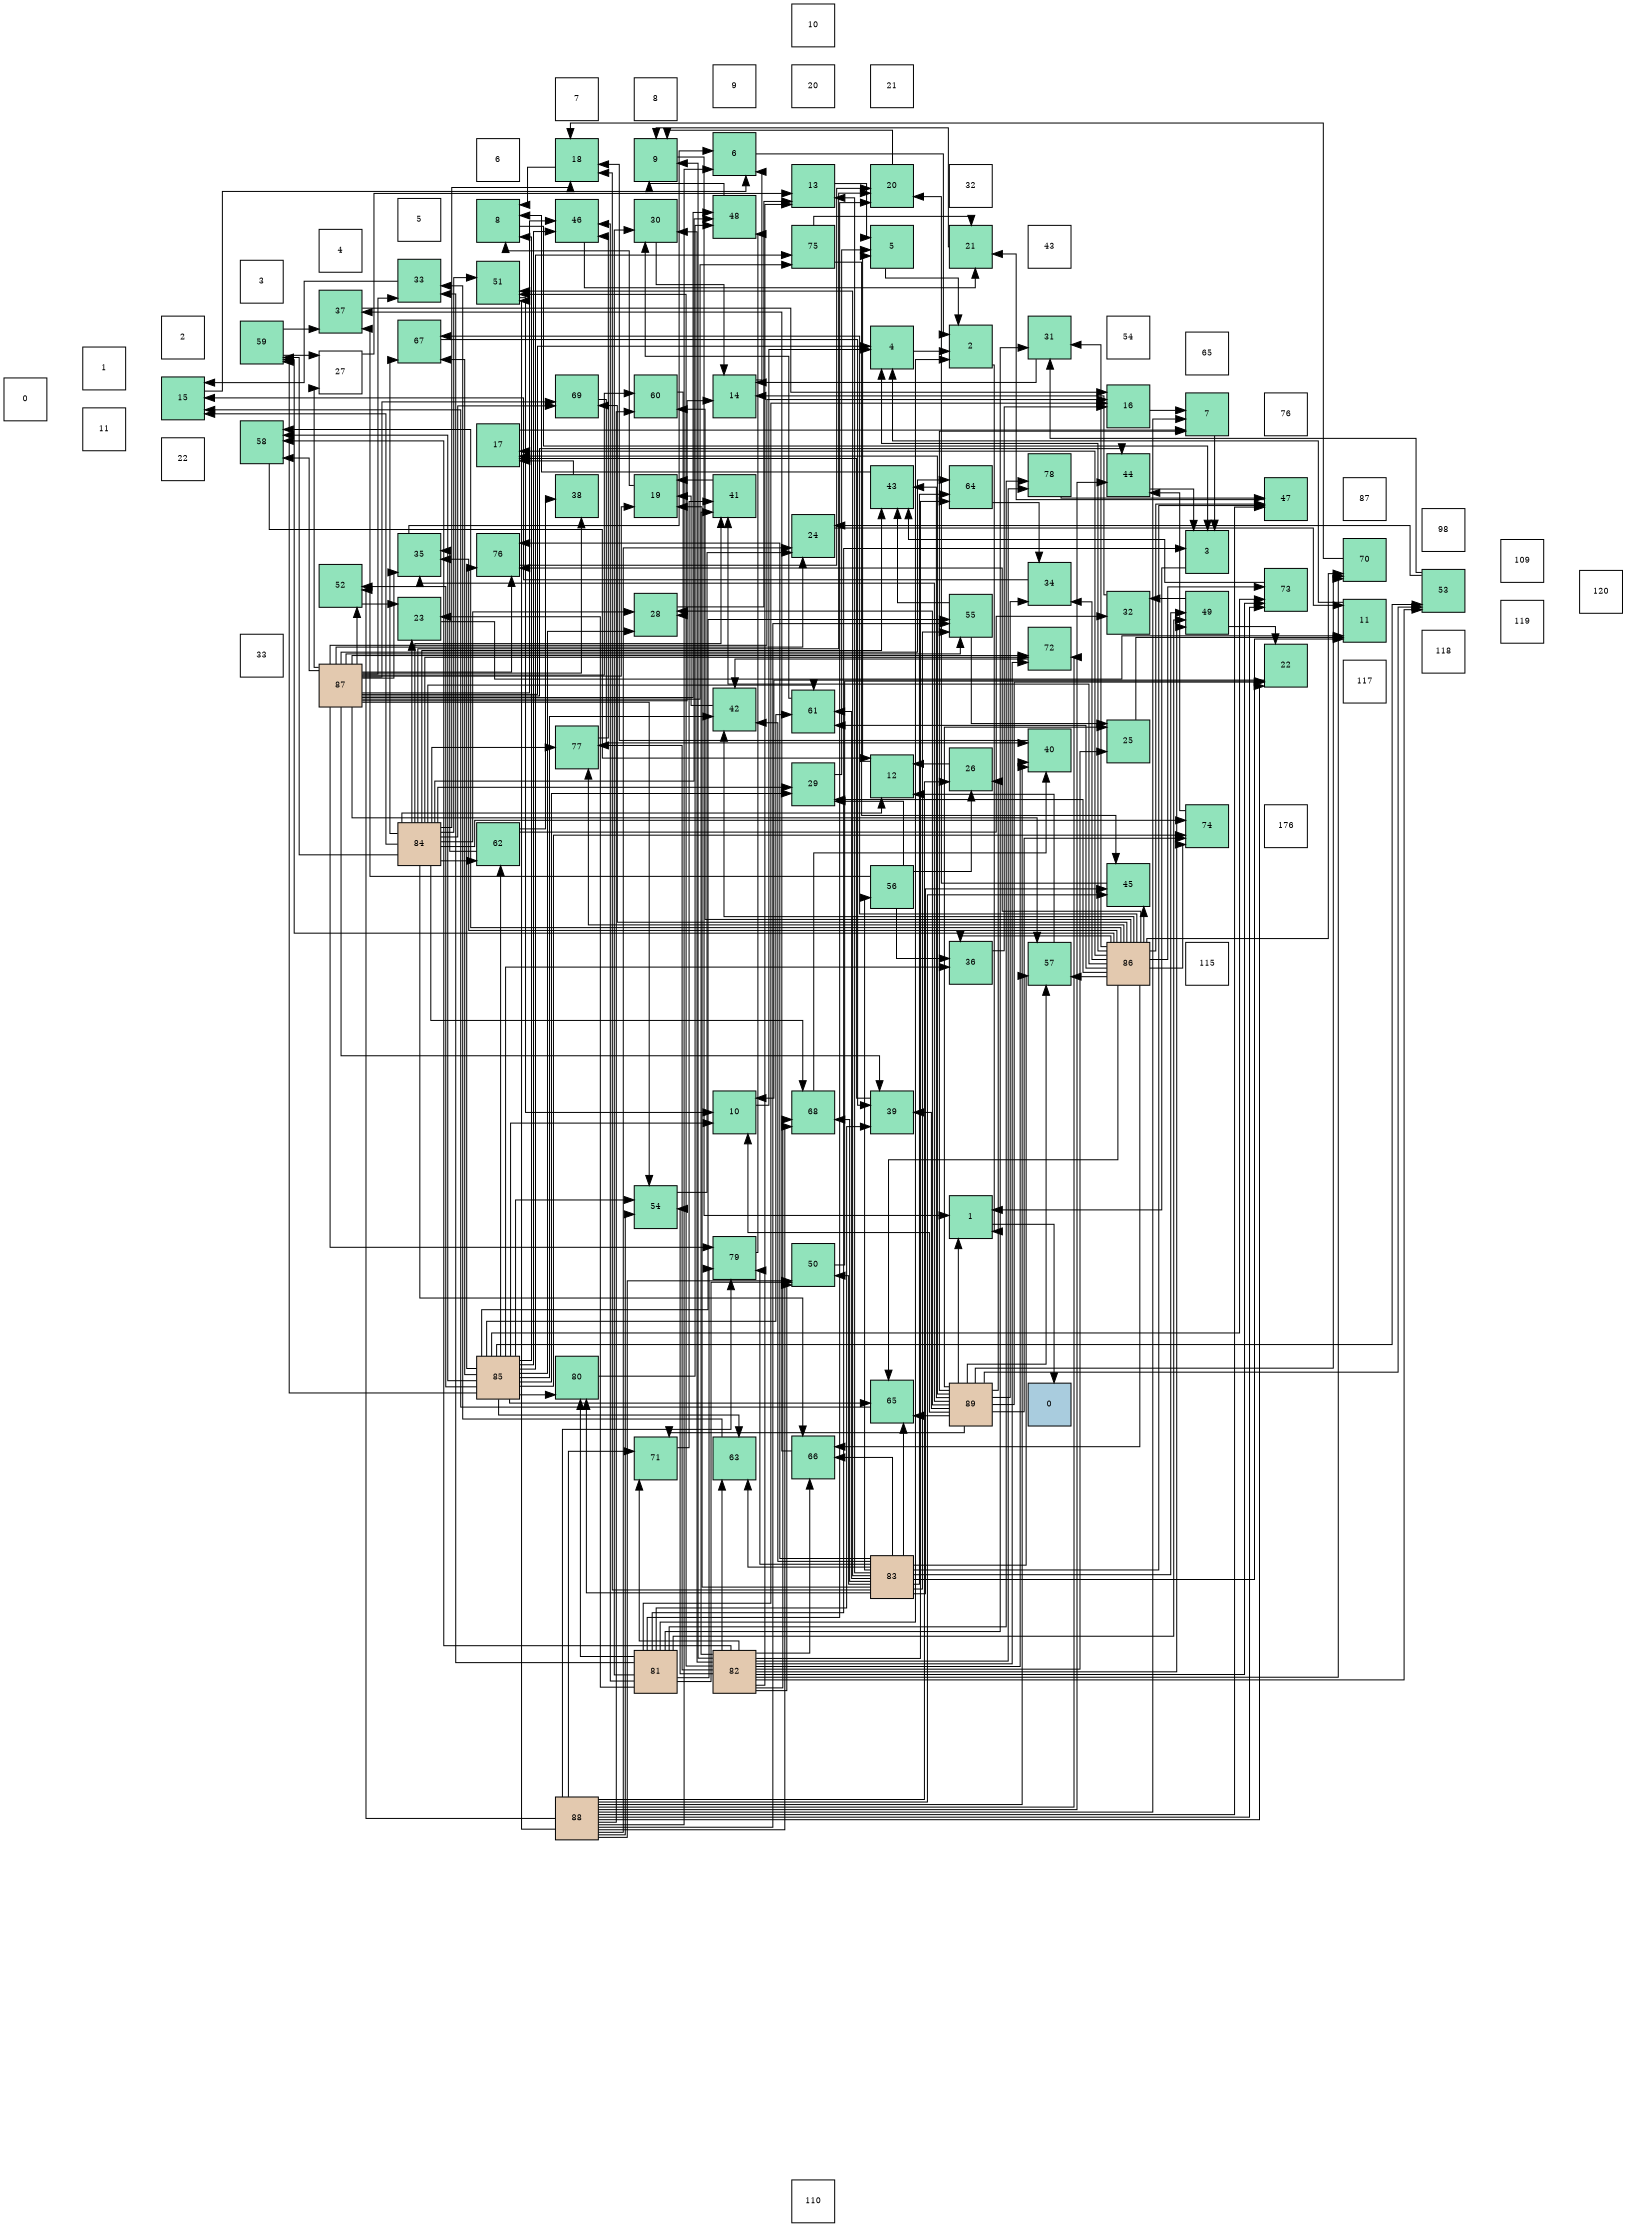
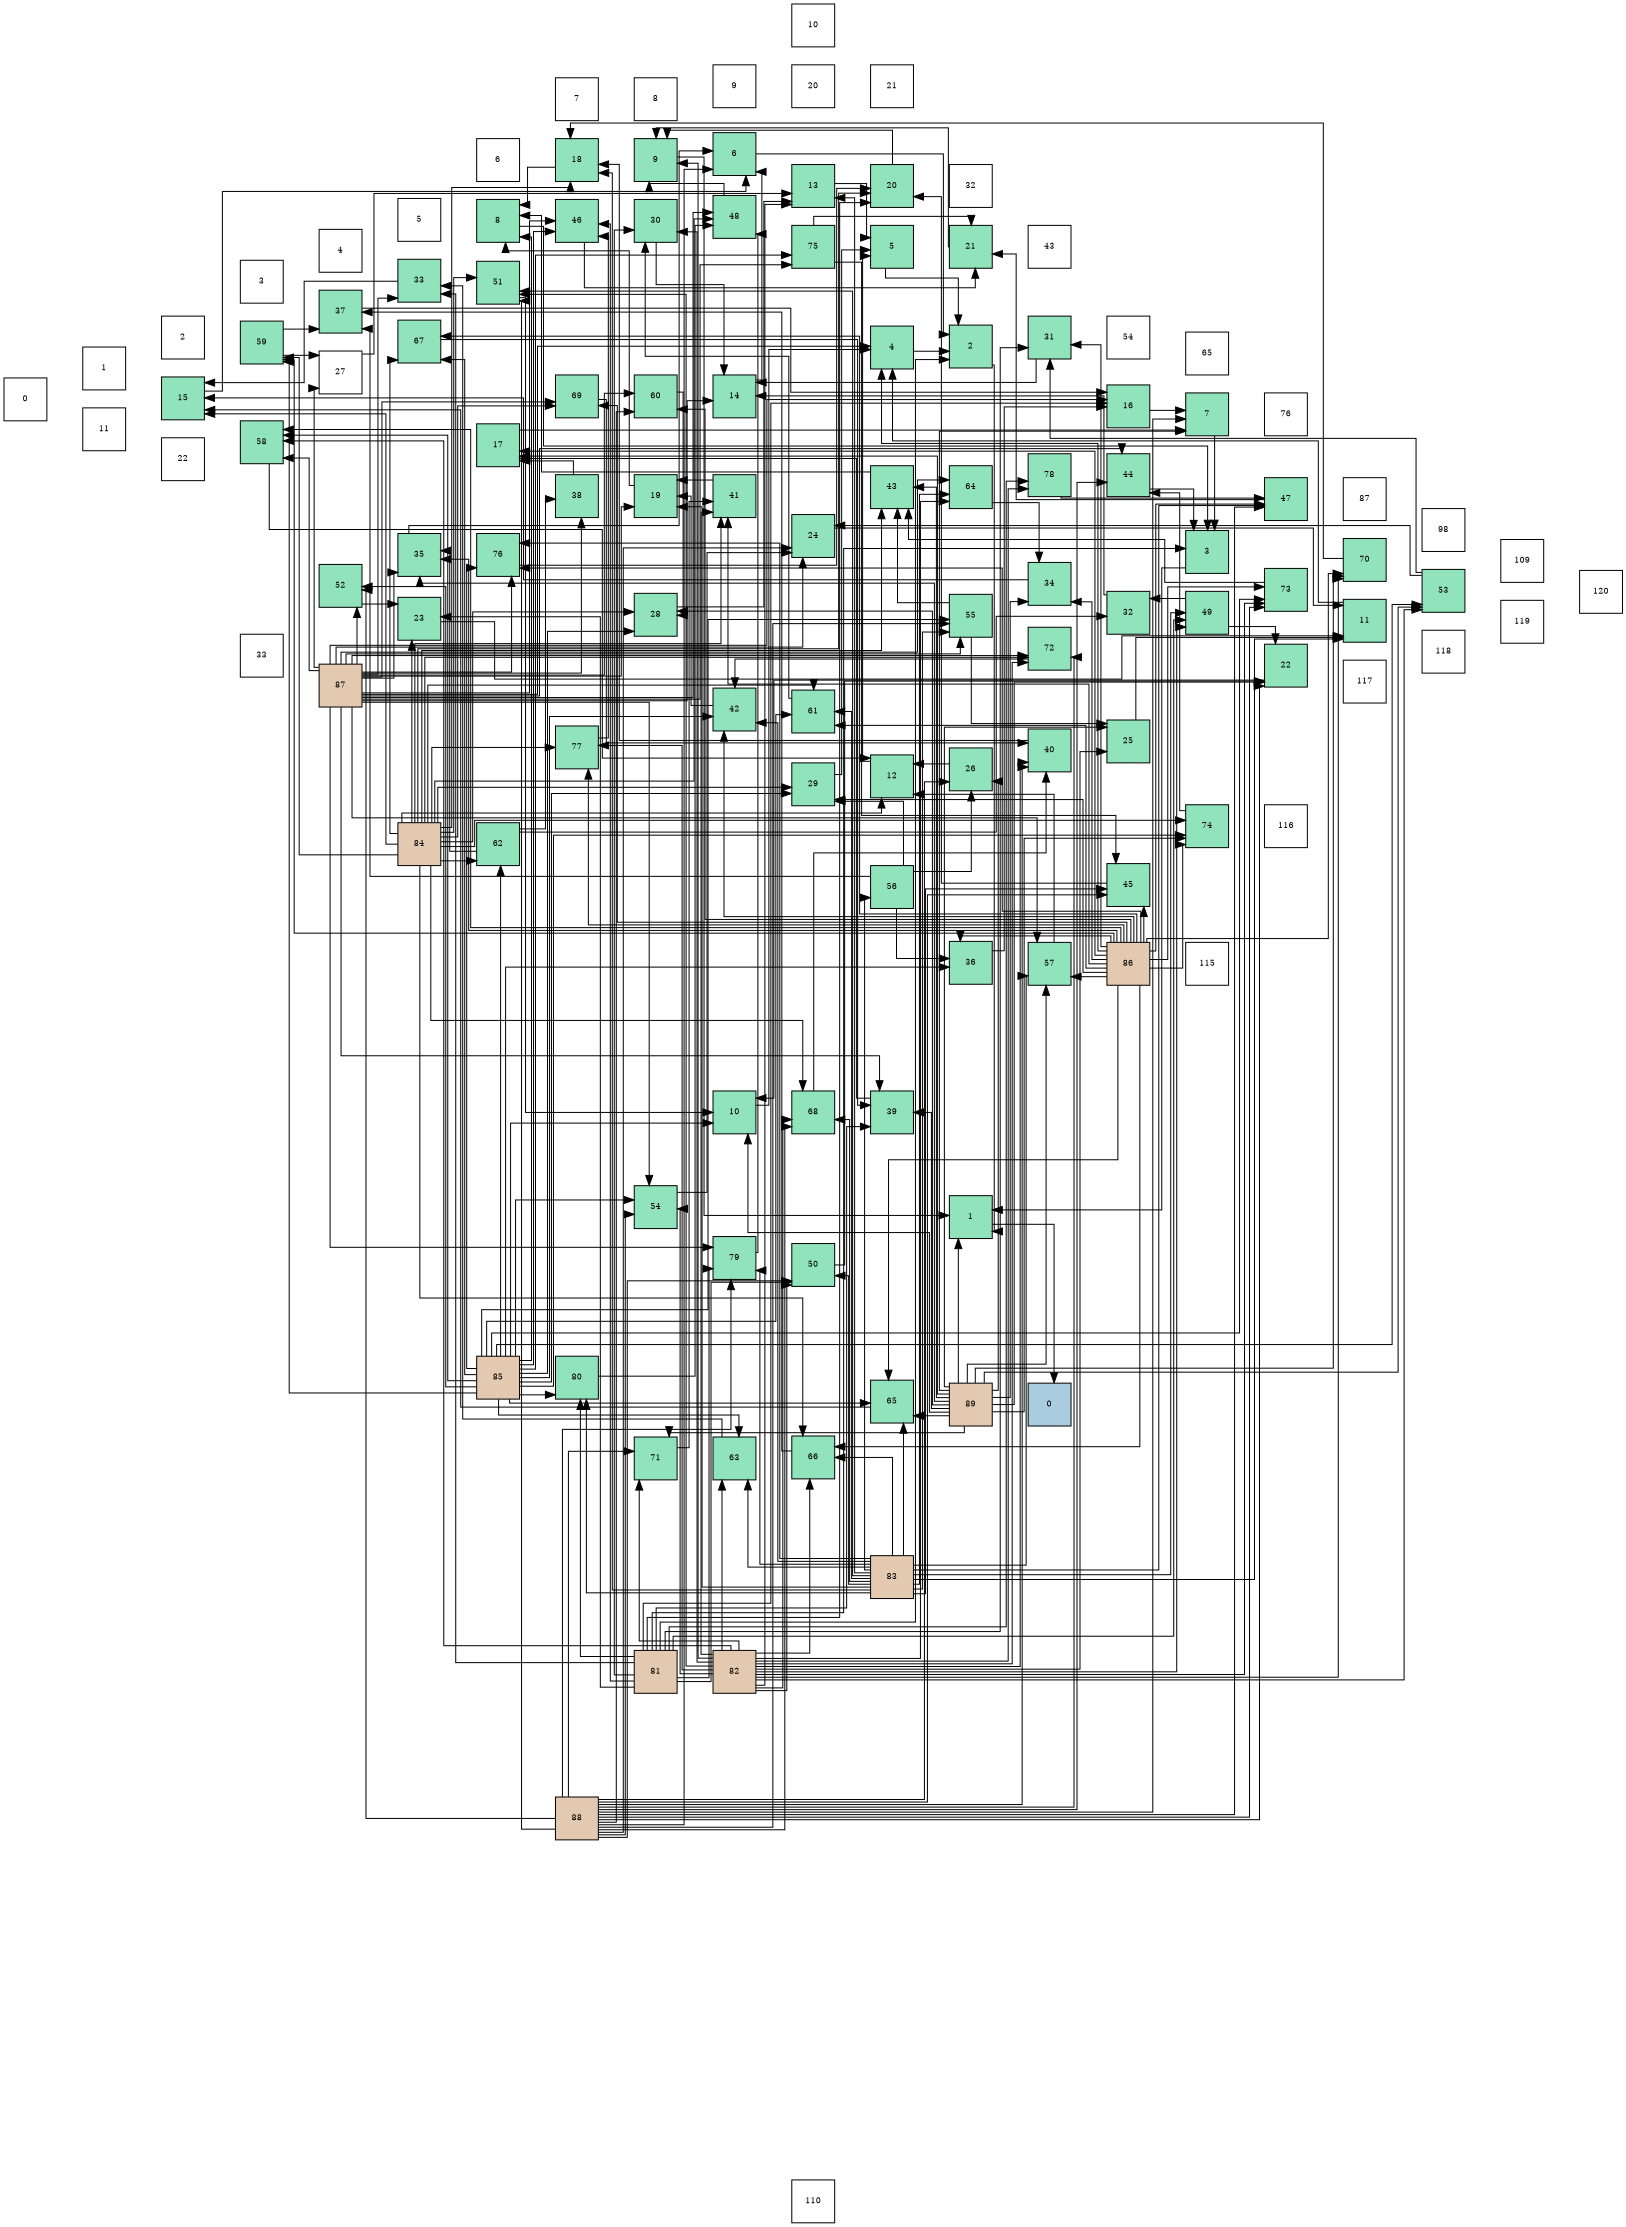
node "176": label "176" -> "116"
